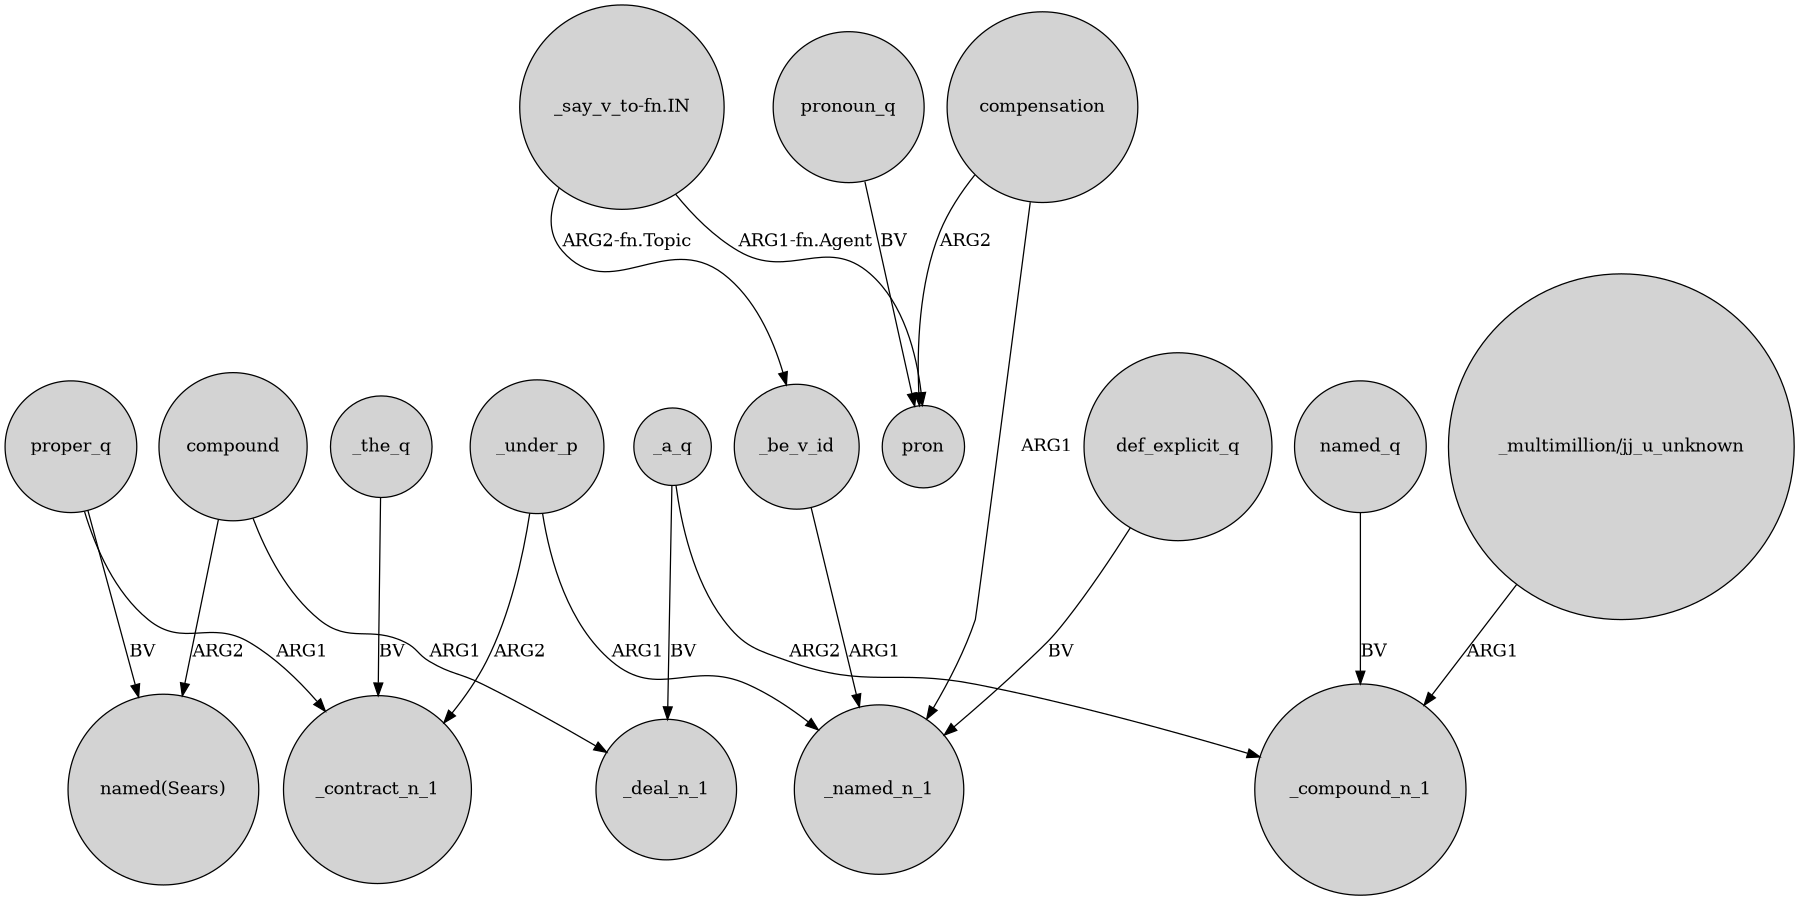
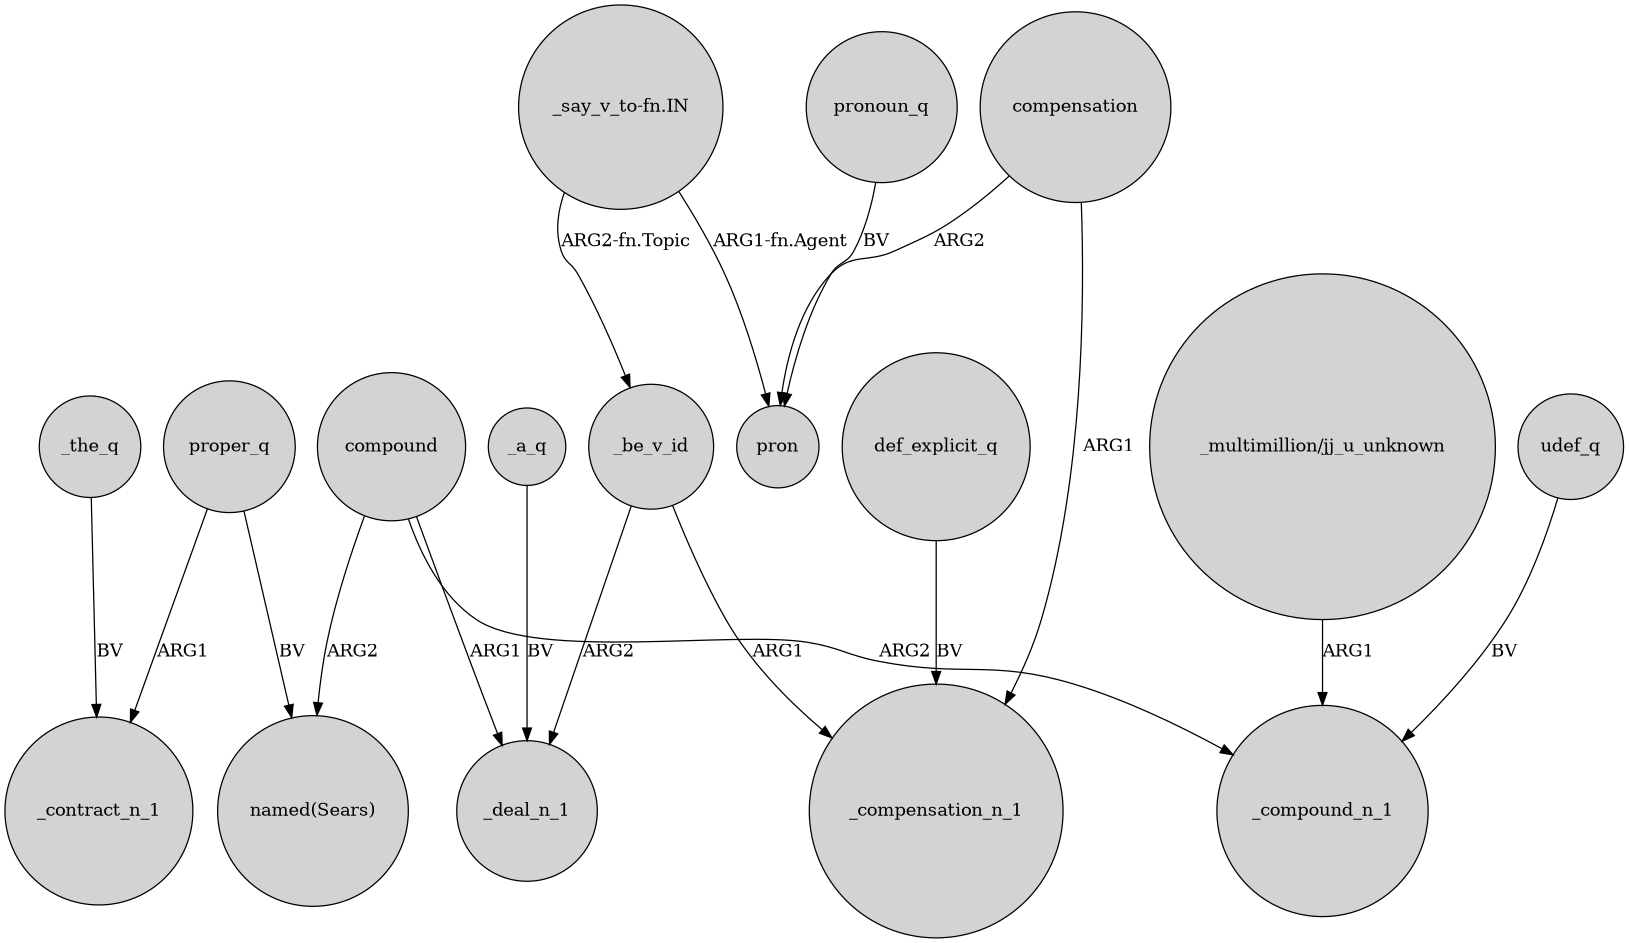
node "_under_p": removed
node "named_q": label "named_q" -> "udef_q"
edge "_be_v_id" -> "_deal_n_1": added, label "ARG2"
edge "_a_q" -> "_compound_n_1": now "compound" -> "_compound_n_1"
node "_named_n_1": label "_named_n_1" -> "_compensation_n_1"
